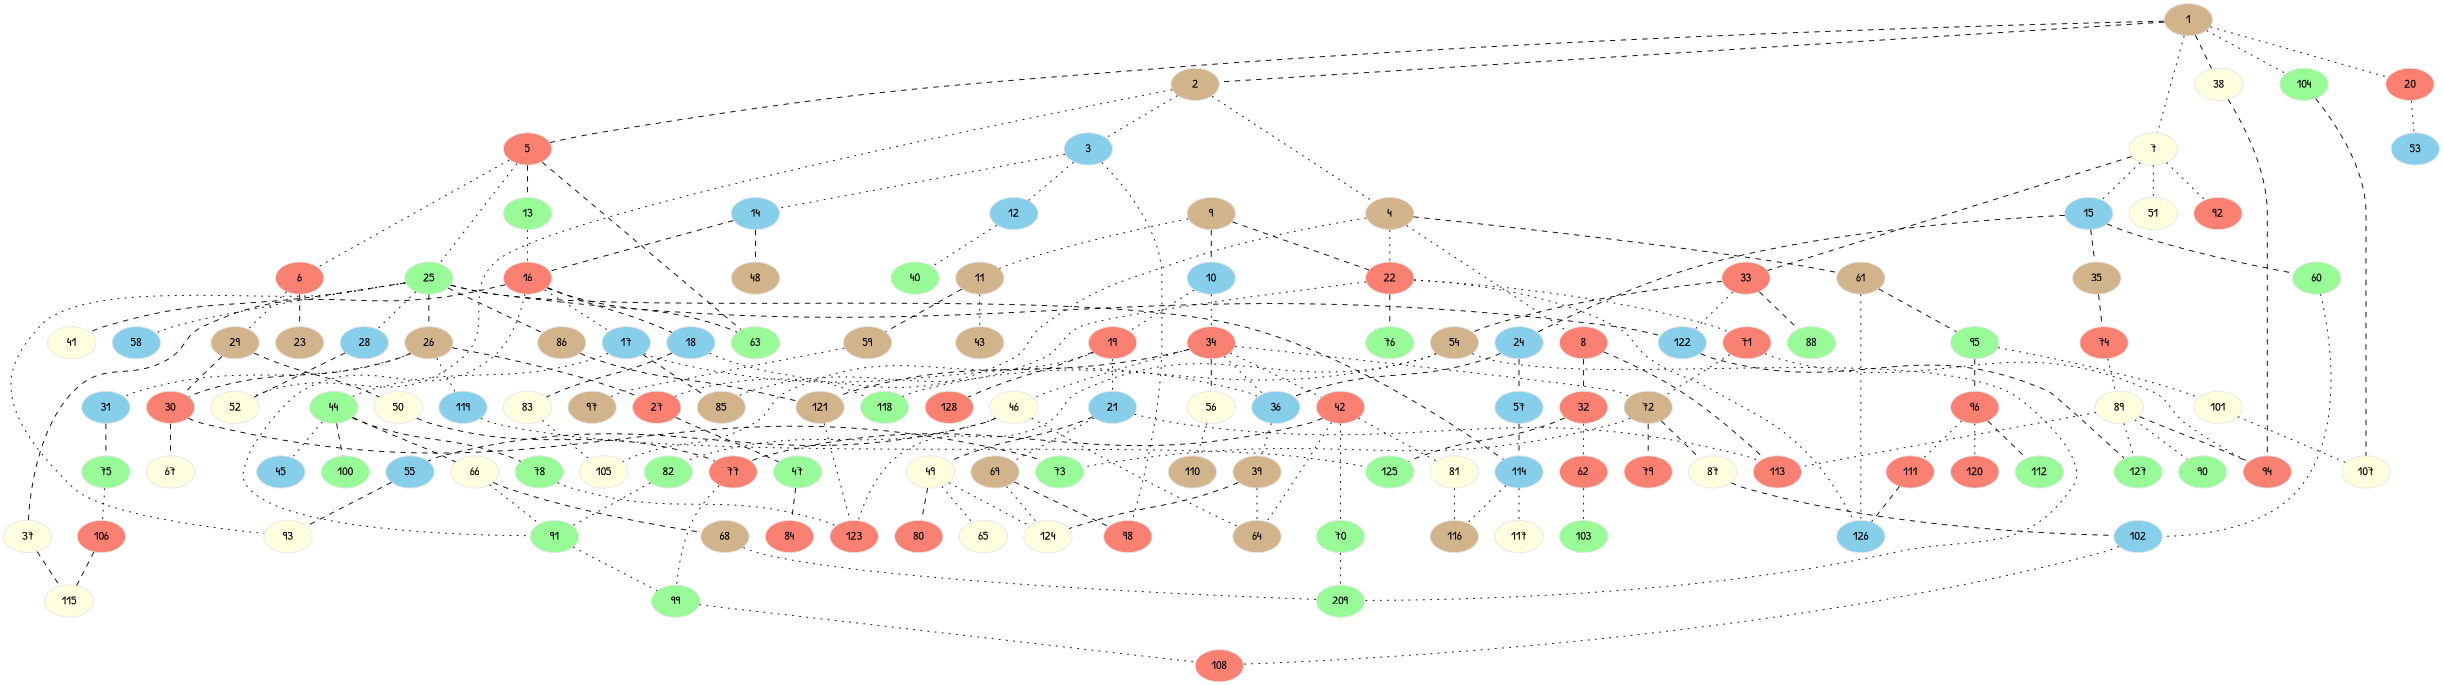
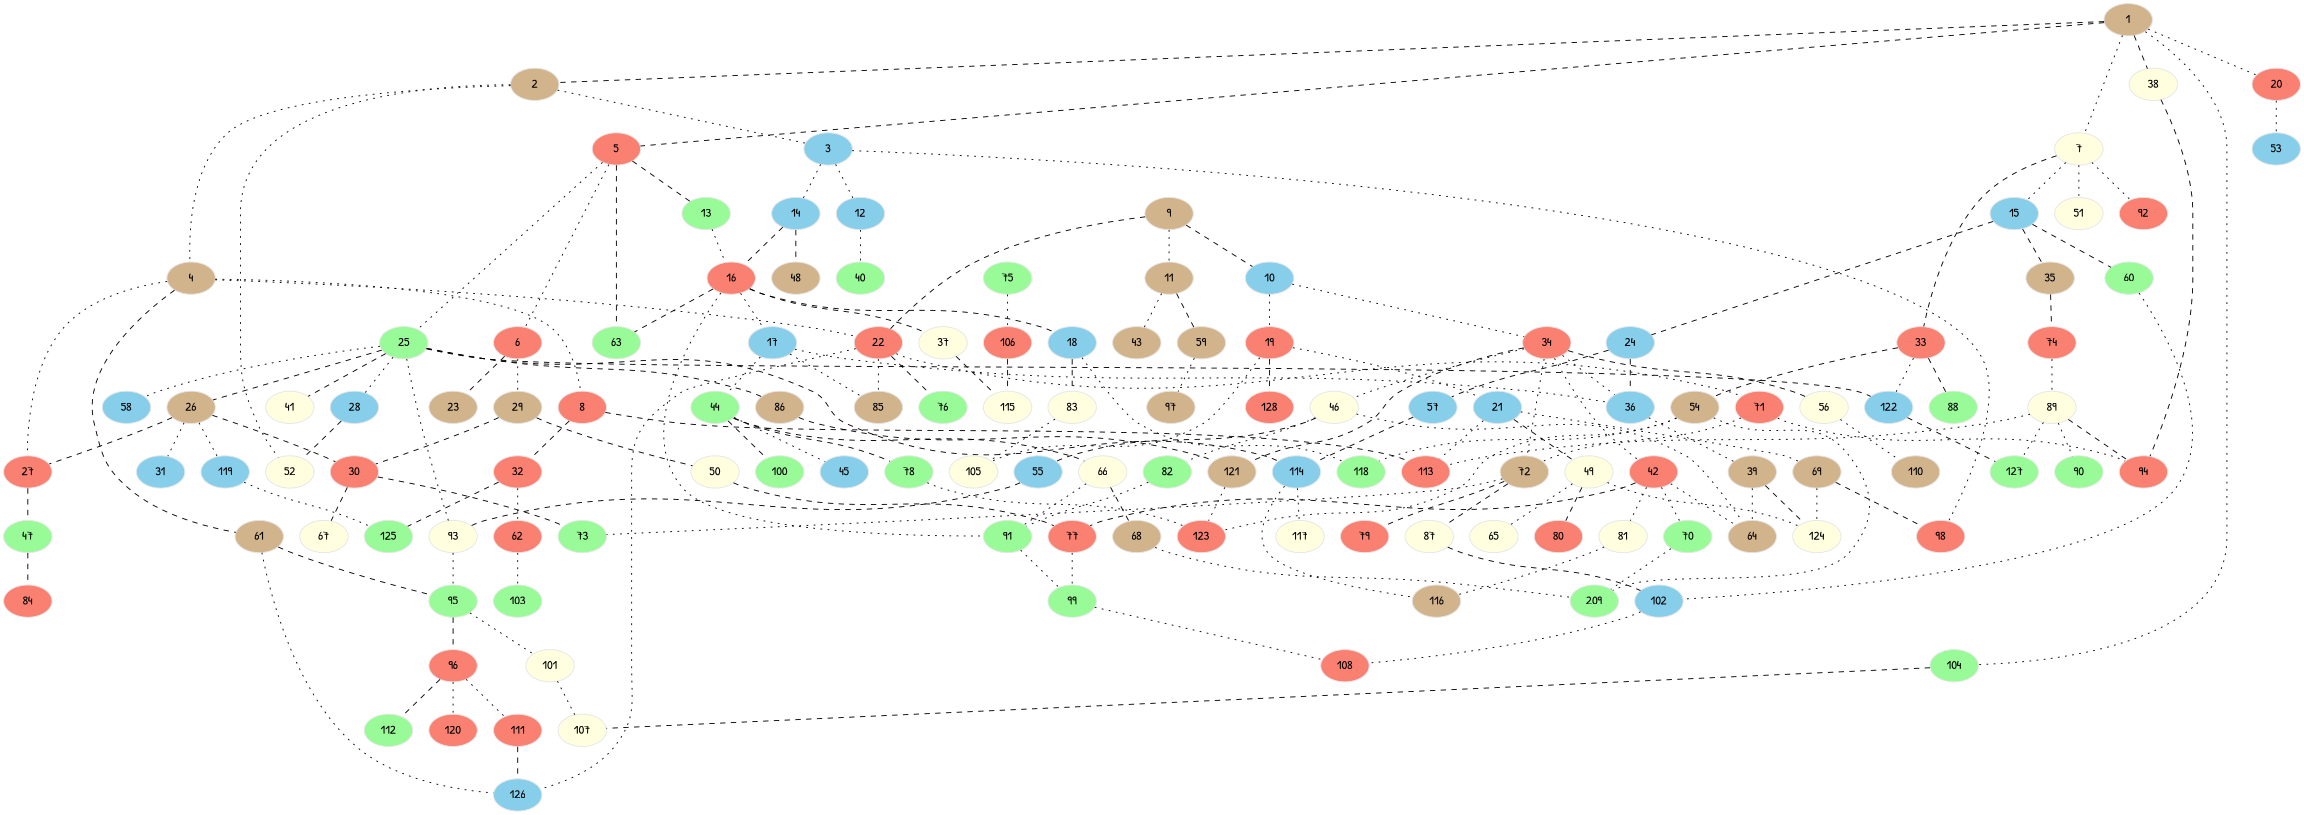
edge "17" -- "85": style dashed -> dotted
edge "31" -- "75": removed
edge "93" -- "95": added
